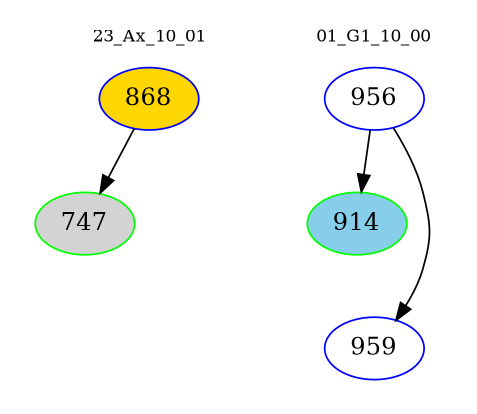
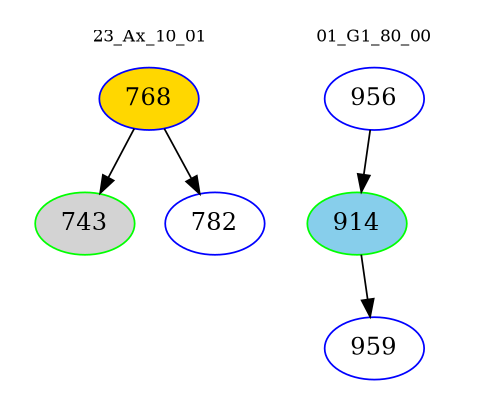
cluster "01_G1_10_00": label "01_G1_10_00" -> "01_G1_80_00"
node "868": label "868" -> "768"
edge "956" -> "959": now "914" -> "959"
node "747": label "747" -> "743"
node "782": added
